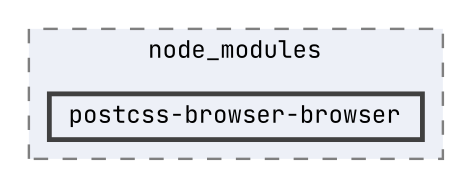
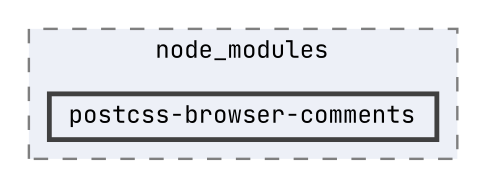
node "postcss-browser-browser": label "postcss-browser-browser" -> "postcss-browser-comments"
